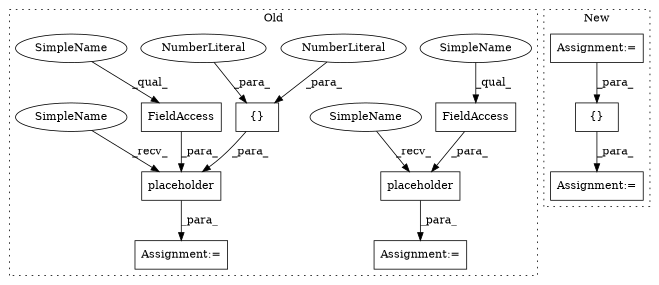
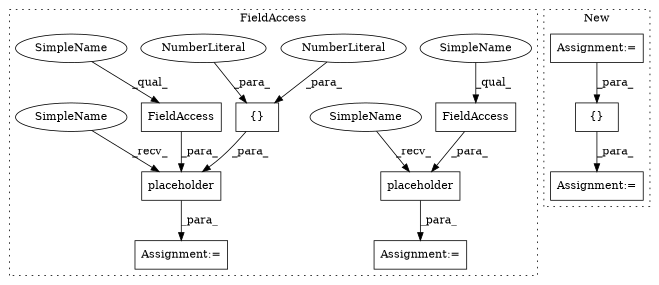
cluster "Old": label "Old" -> "FieldAccess"
